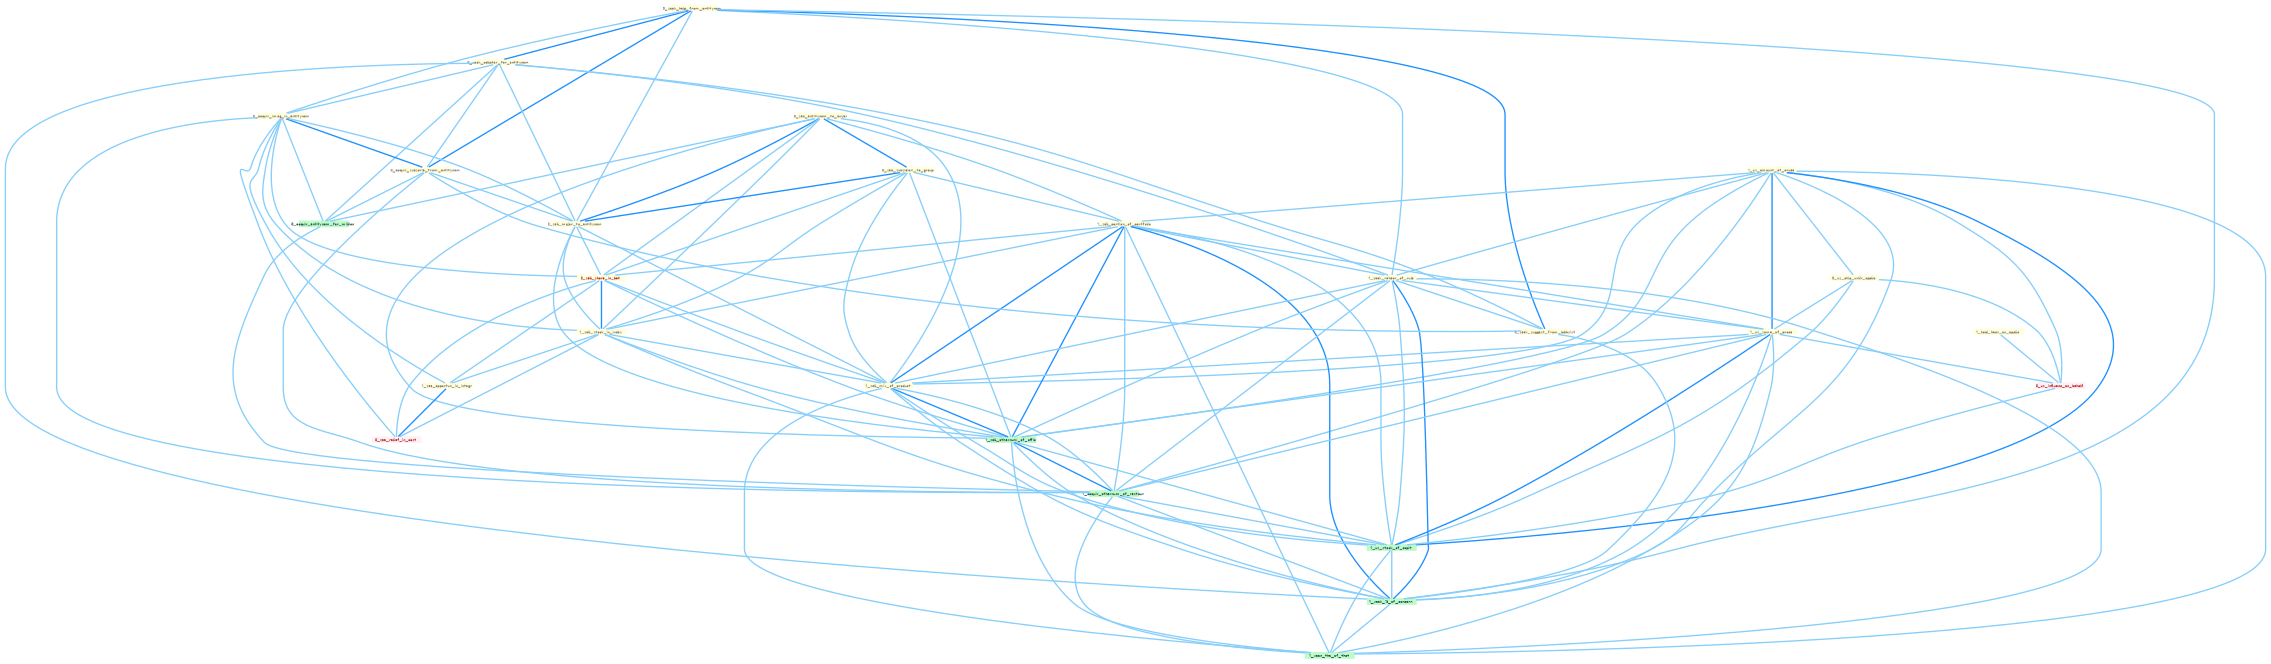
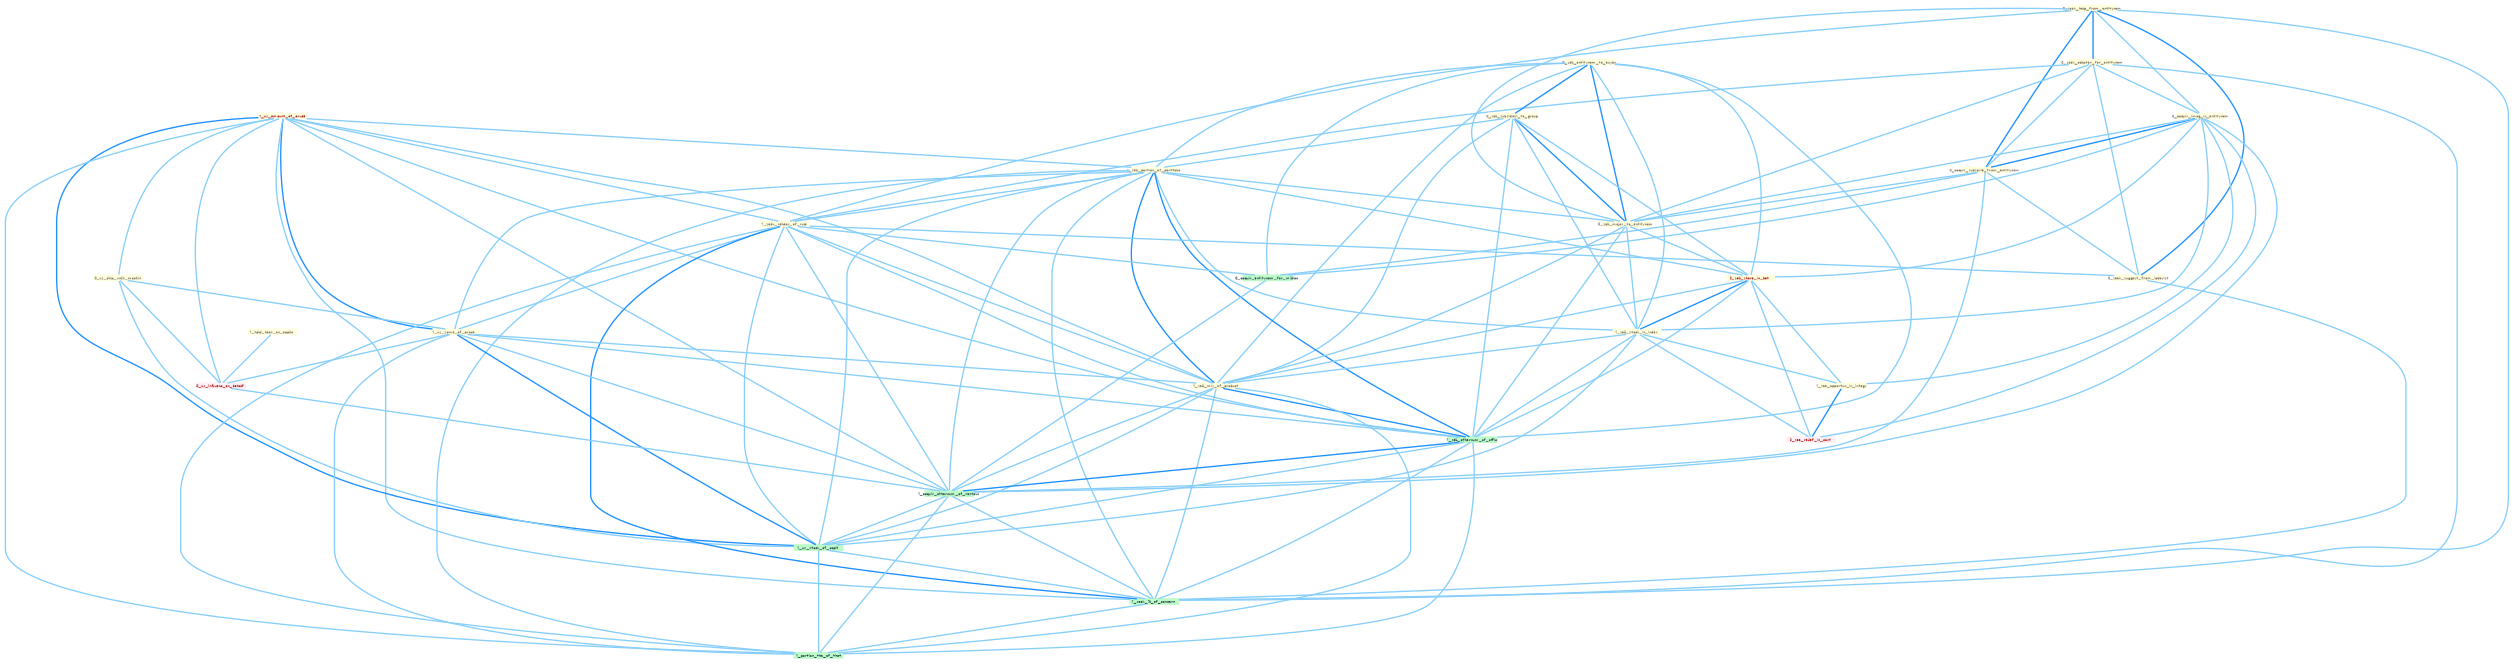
edge "0_seek_collater_for_entitynam" -- "0_acquir_entitynam_for_million": now "1_seek_rehear_of_rule" -- "0_acquir_entitynam_for_million"
node "1_us_amount_of_crude": fontcolor #8b7d6b -> #b22222
edge "1_sell_portion_of_portfolio" -- "0_sell_major_to_entitynam": added
node "0_us_chip_unlik_applic": label "0_us_chip_unlik_applic" -> "0_us_chip_unlik_machin"
edge "1_sell_portion_of_portfolio" -- "1_seek_%_of_concern": color #1e90ff -> #87cefa
edge "0_us_influenc_on_behalf" -- "1_us_stock_of_capit": now "0_us_influenc_on_behalf" -- "1_acquir_othernum_of_restaur"
edge "1_us_some_of_proce" -- "1_seek_%_of_concern": removed
node "1_seen_the_of_that": label "1_seen_the_of_that" -> "1_portion_the_of_that"
